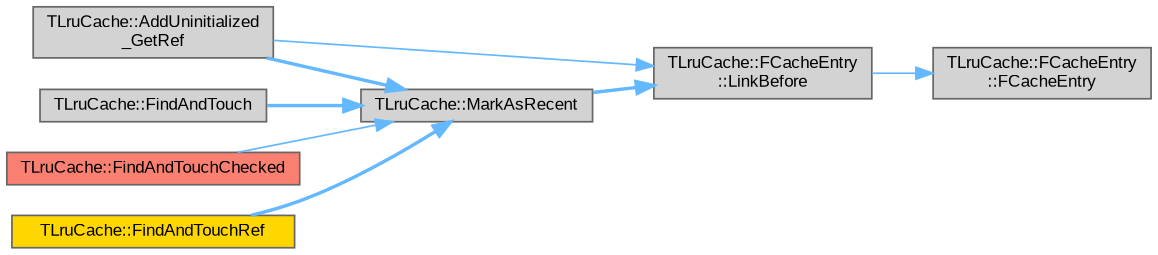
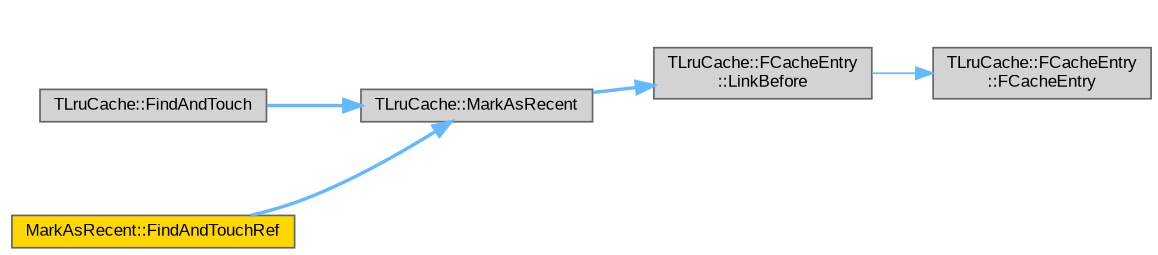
node "TLruCache::AddUninitialized _GetRef": removed
node "TLruCache::FindAndTouchChecked": removed
node "TLruCache::FindAndTouchRef": label "TLruCache::FindAndTouchRef" -> "MarkAsRecent::FindAndTouchRef"
